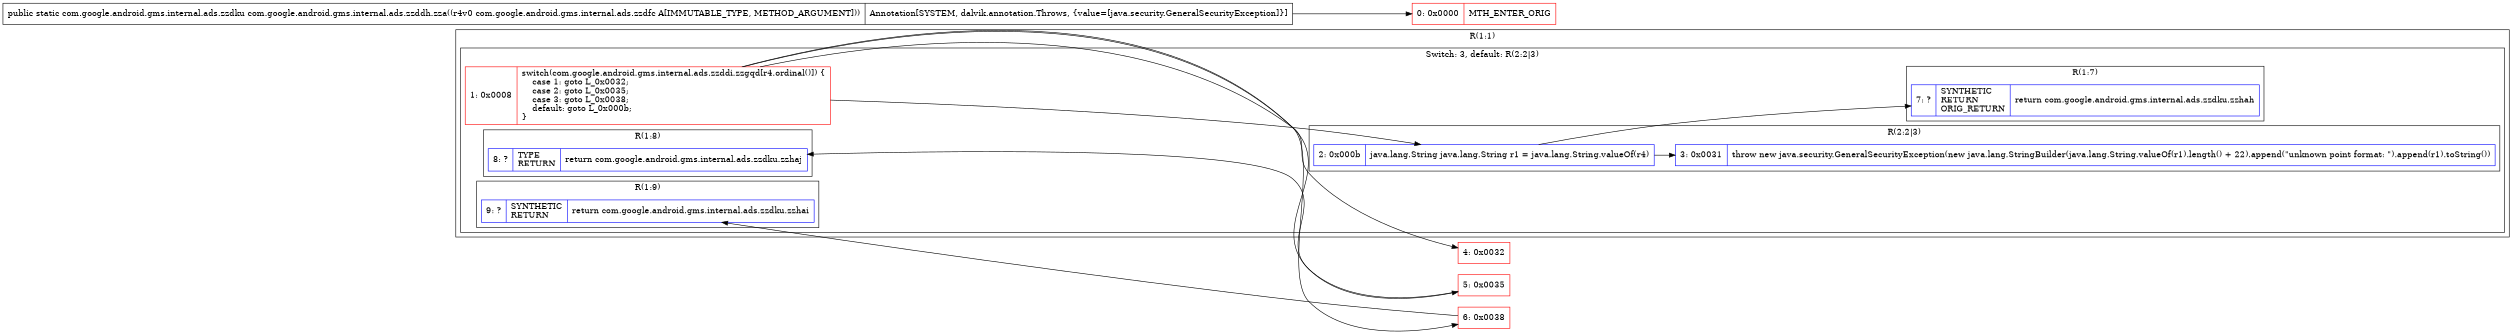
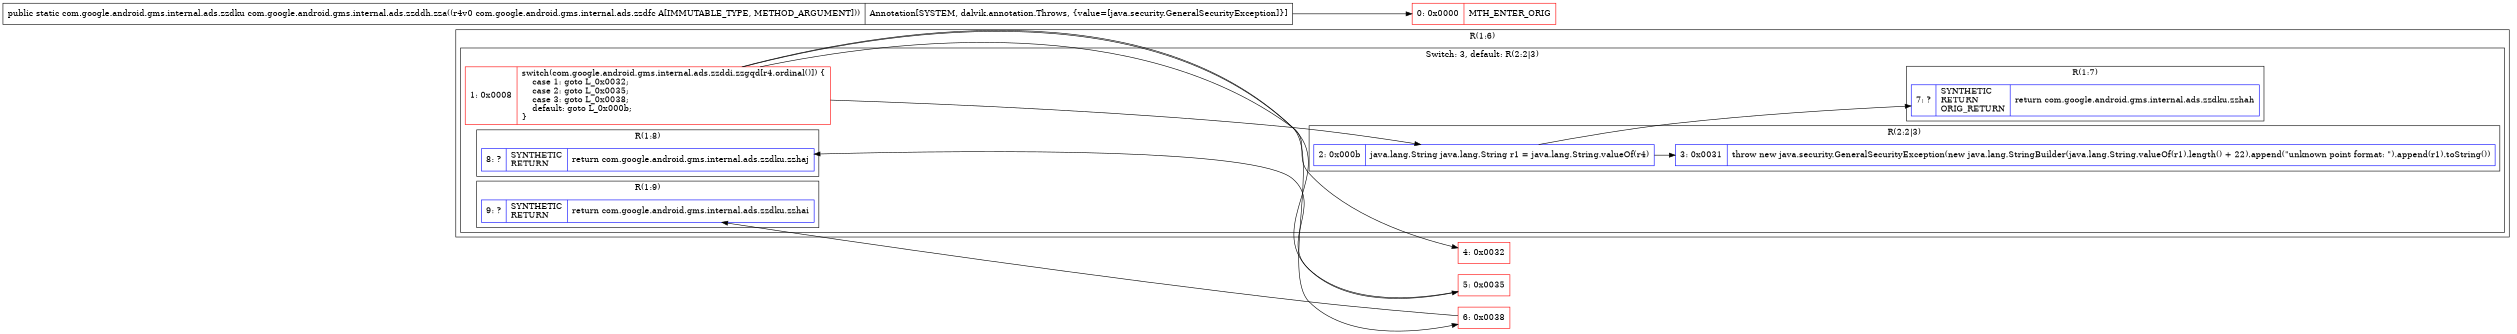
cluster "R(1:1)": label "R(1:1)" -> "R(1:6)"
node "8: ?": text "TYPE" -> "SYNTHETIC"
